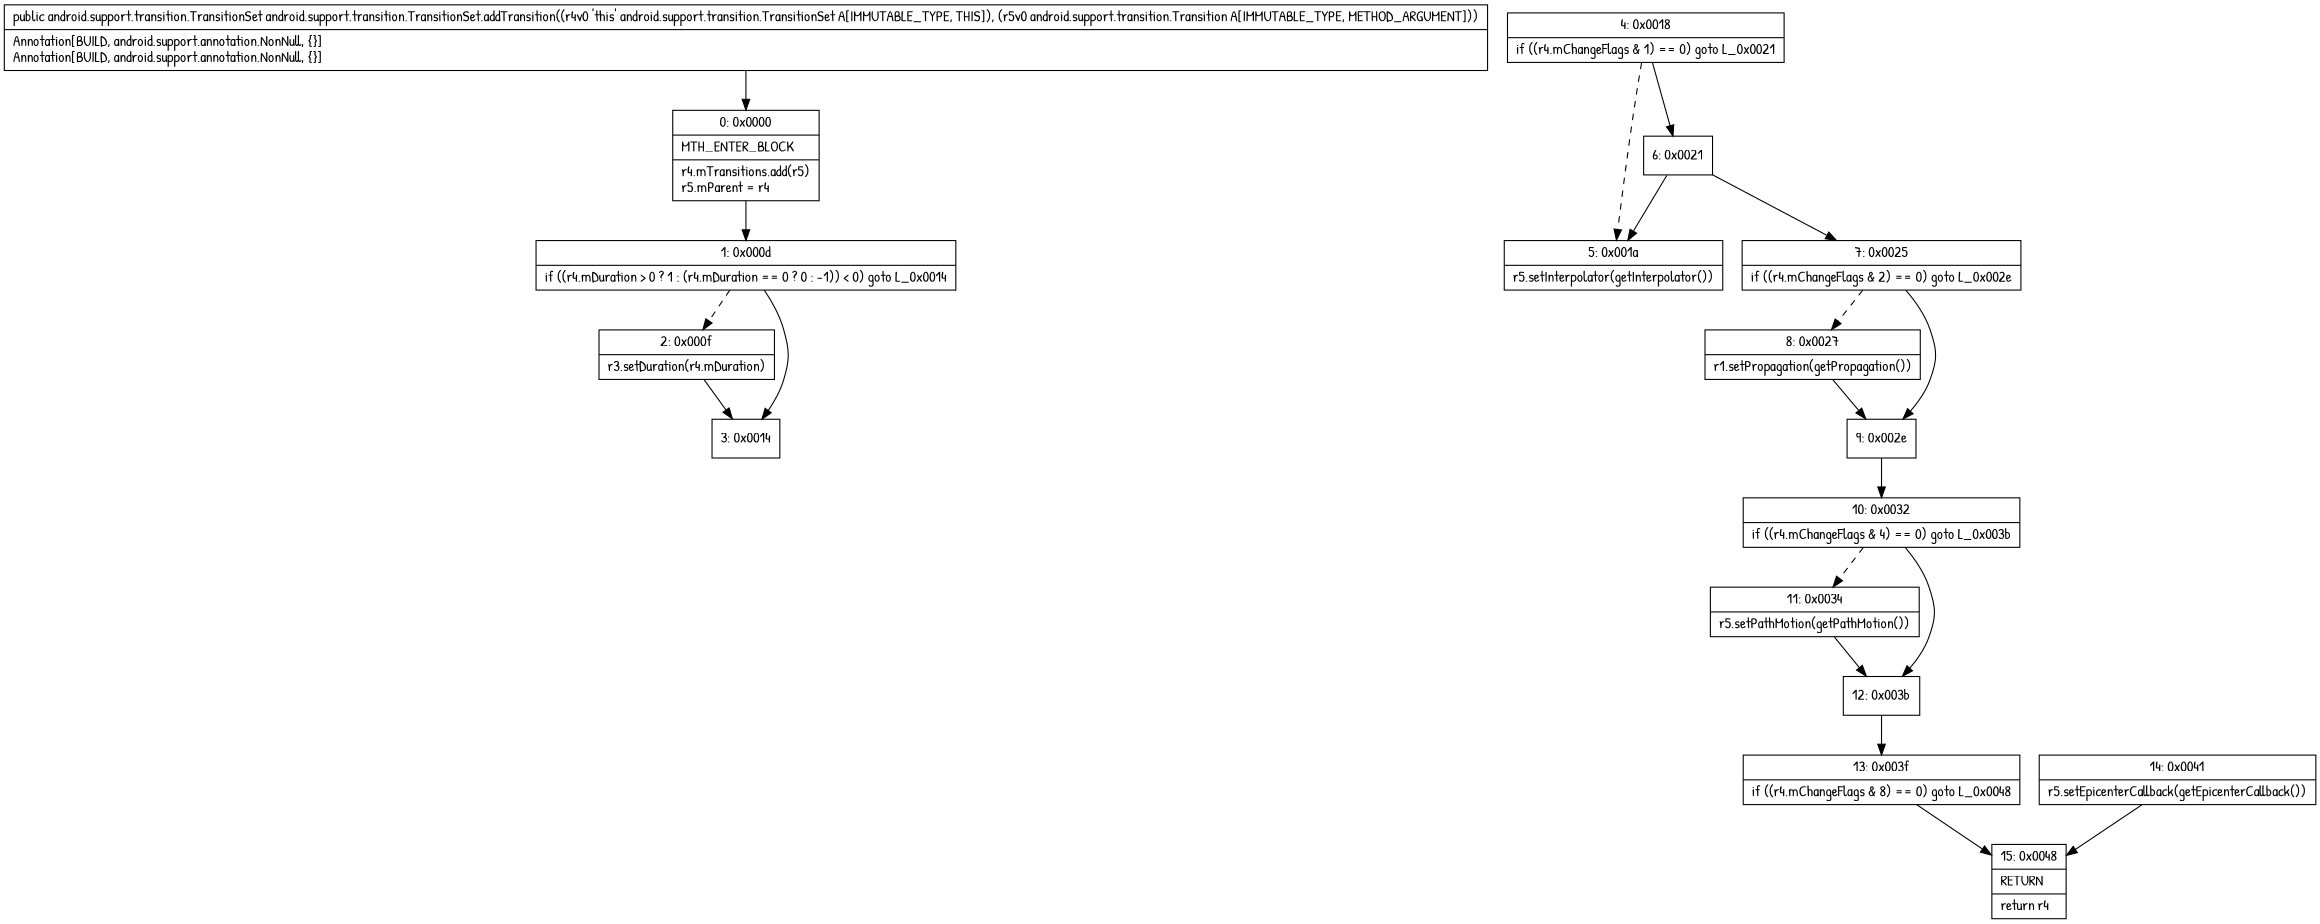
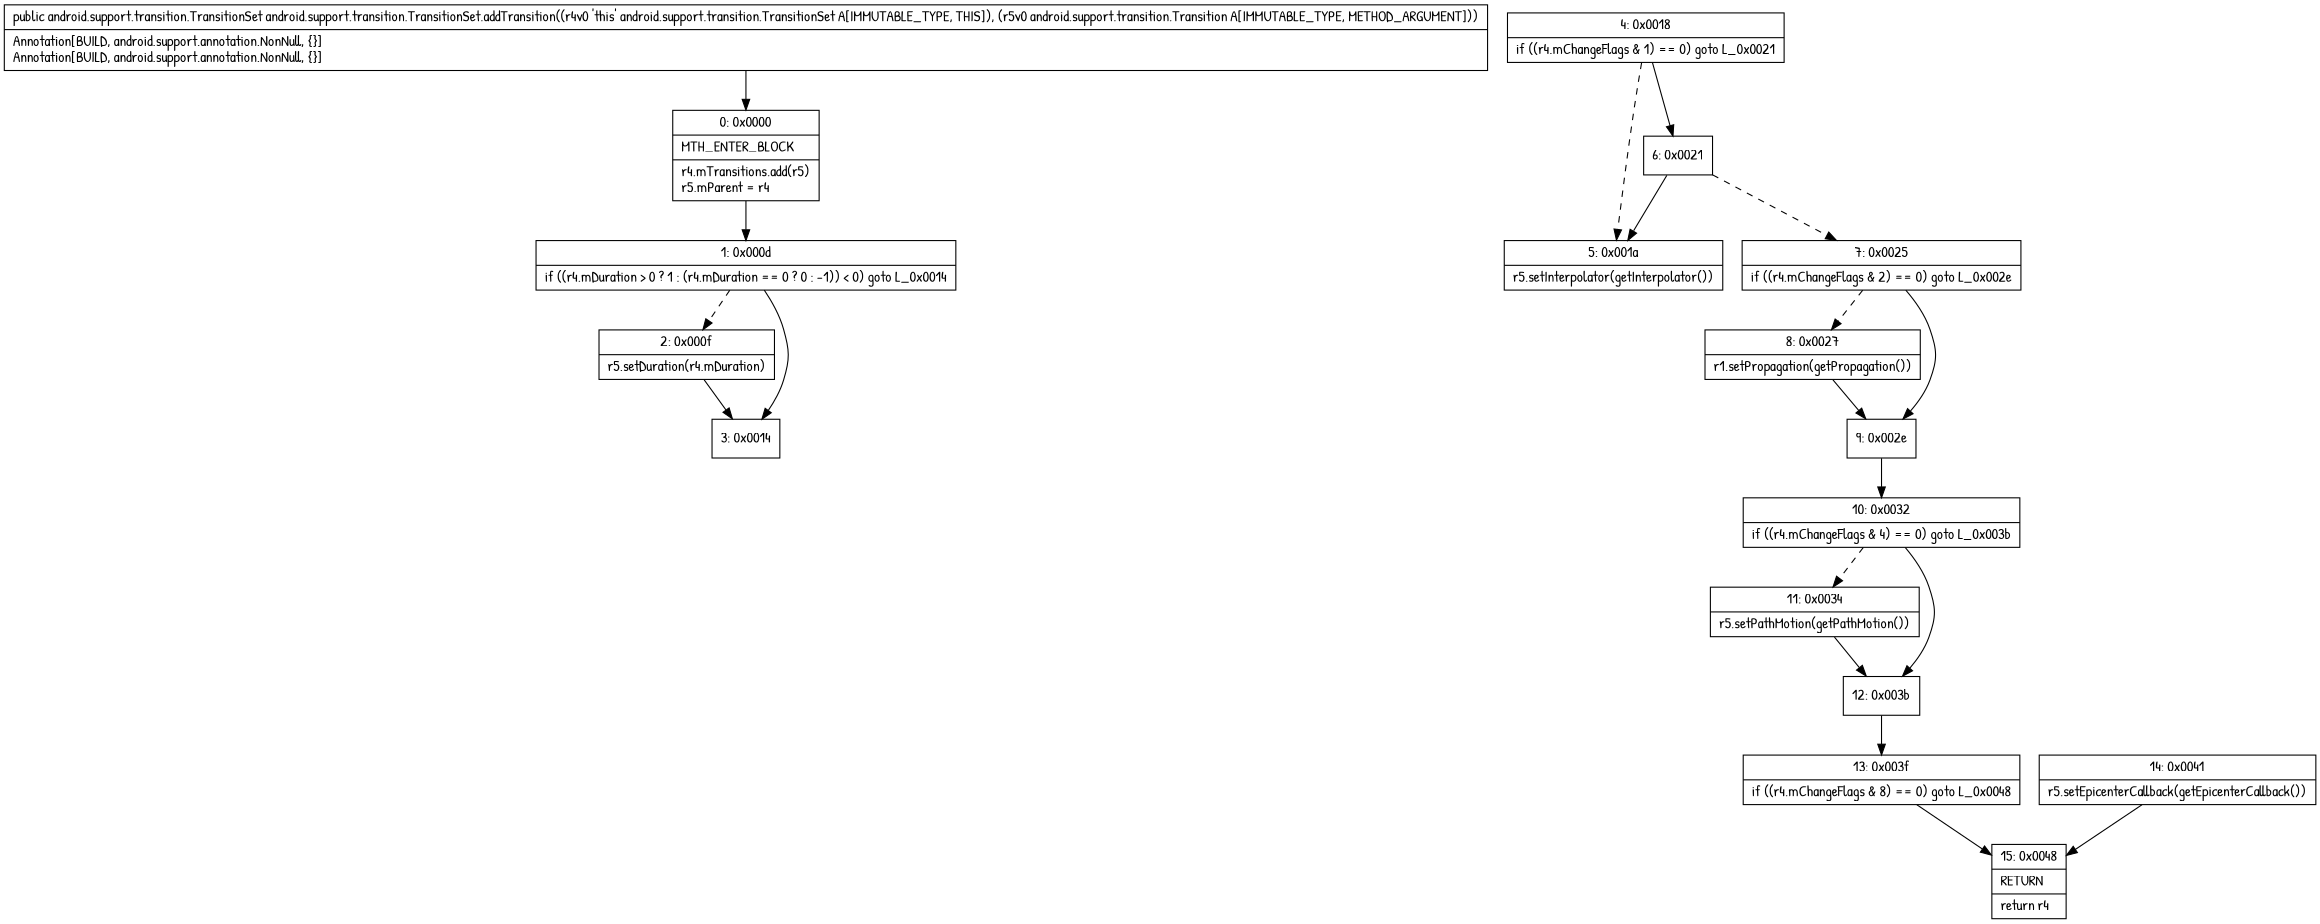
edge "6: 0x0021" -> "7: 0x0025": style solid -> dashed
node "2: 0x000f": text "r3.setDuration(r4.mDuration)" -> "r5.setDuration(r4.mDuration)"
